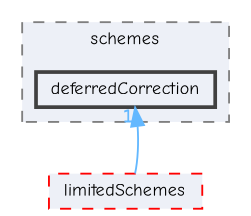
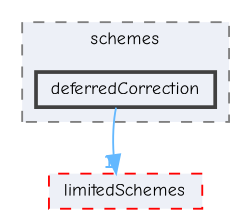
edge "limitedSchemes" -> "deferredCorrection": reversed
